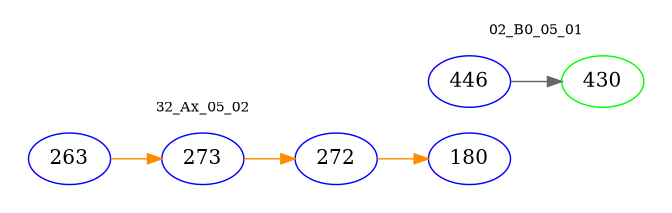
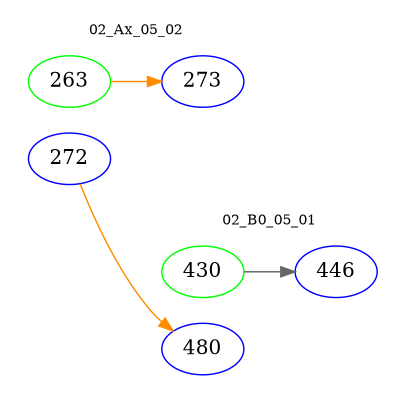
edge "446" -> "430": reversed
cluster "32_Ax_05_02": label "32_Ax_05_02" -> "02_Ax_05_02"
node "263": color blue -> green
edge "273" -> "272": removed
node "180": label "180" -> "480"
